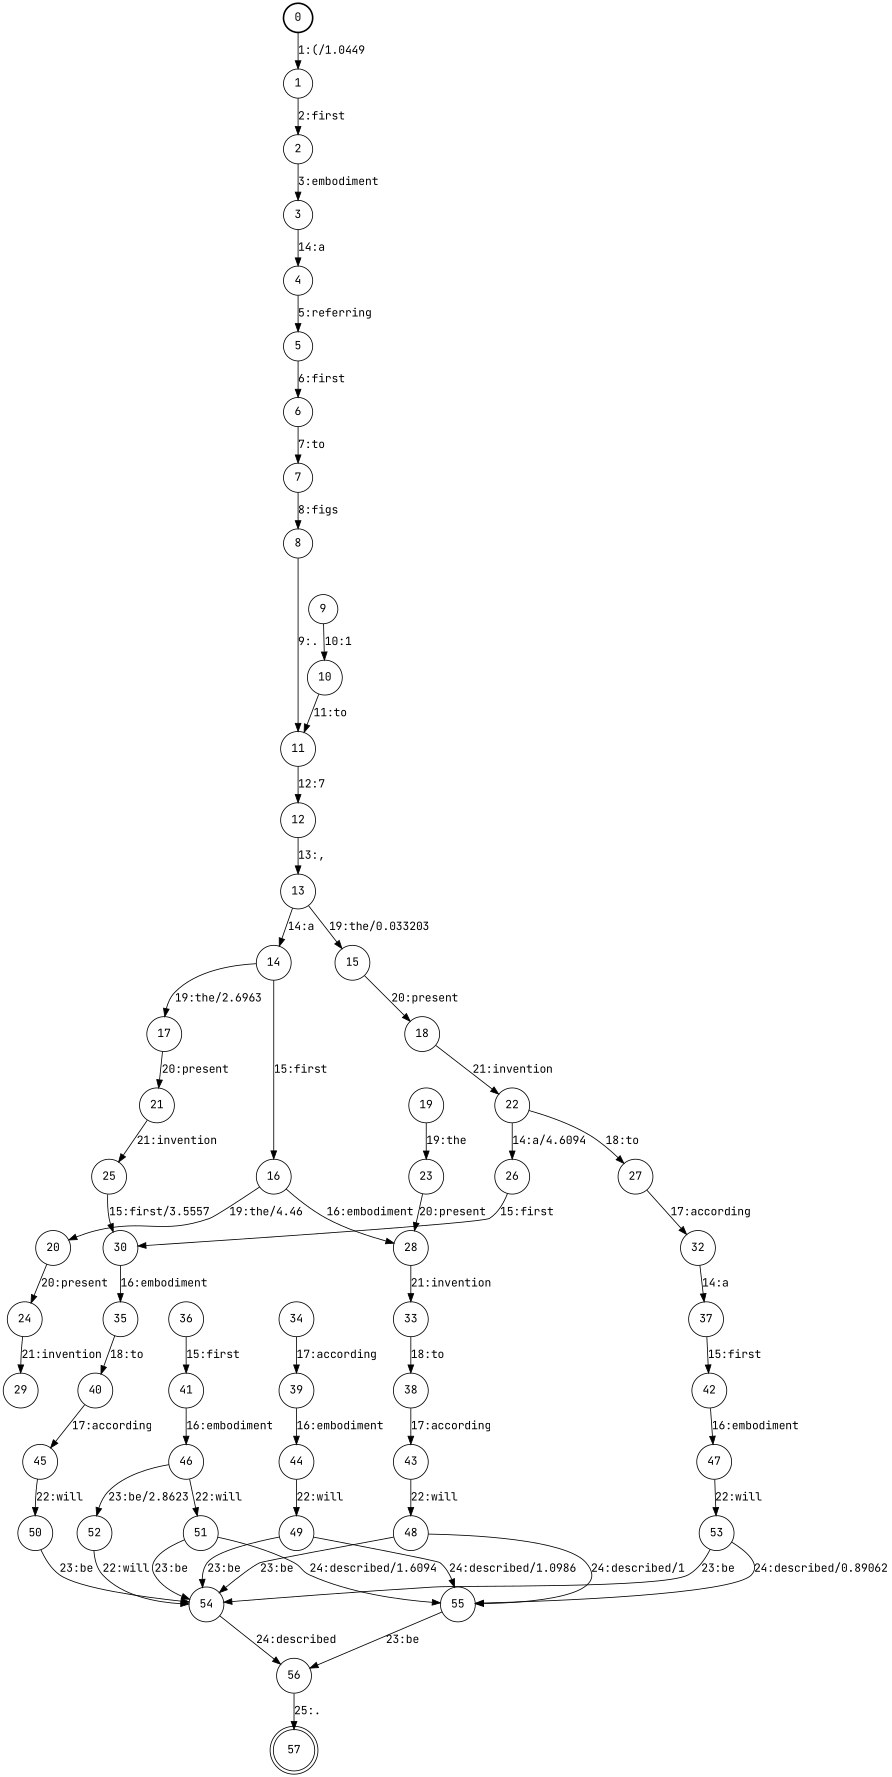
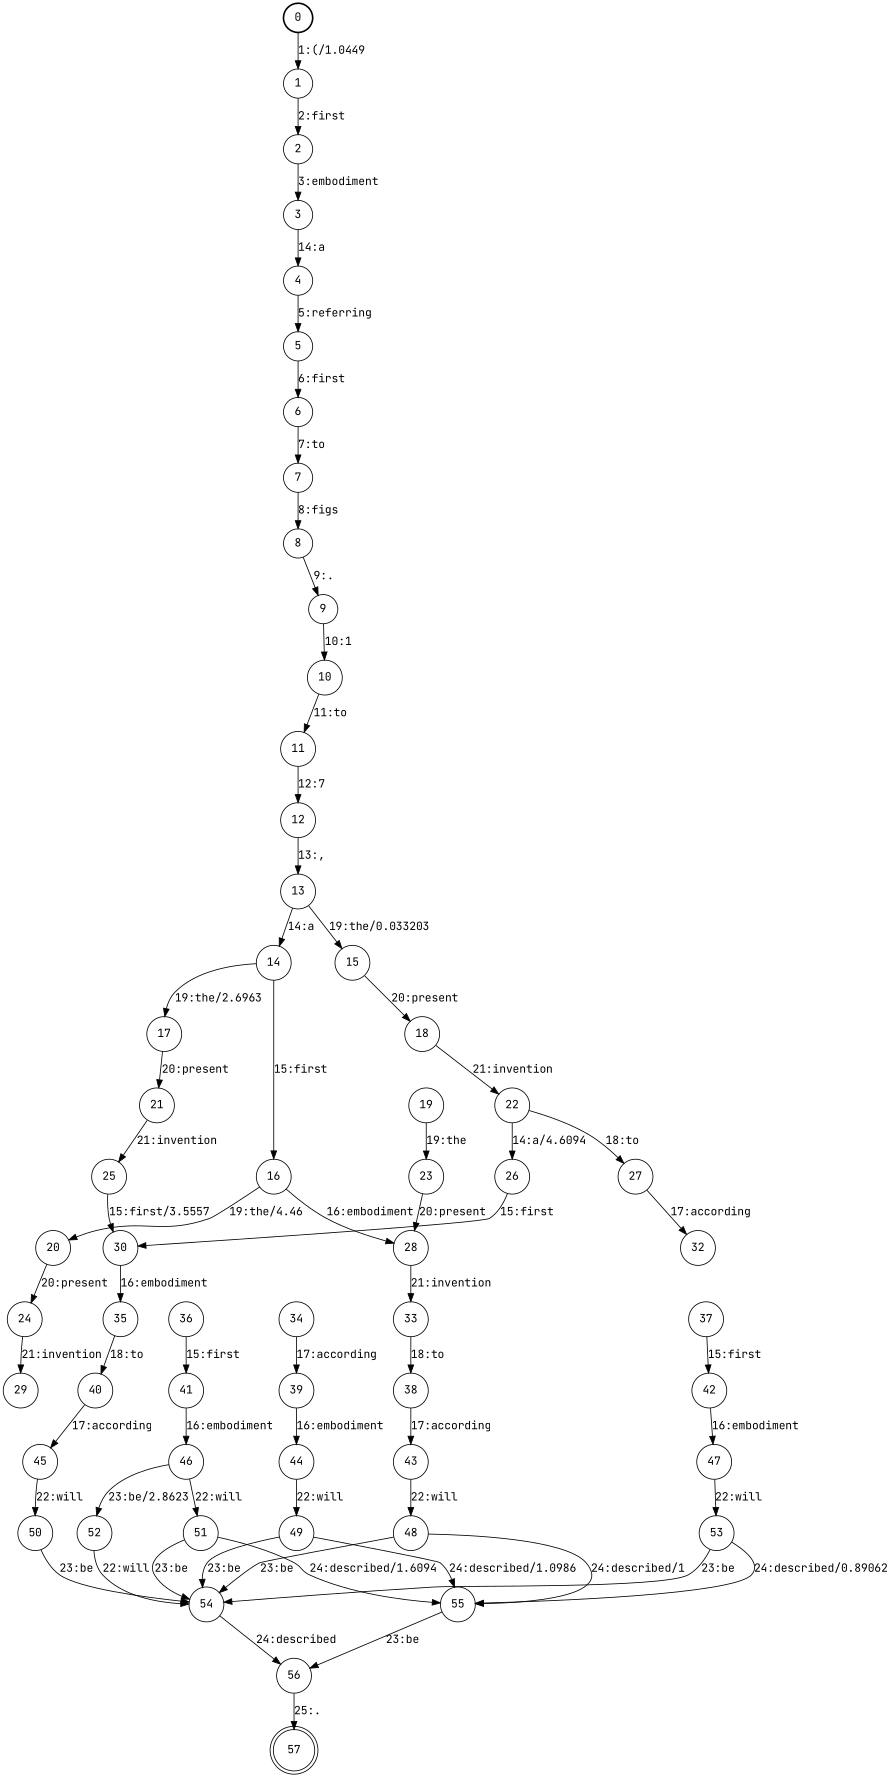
edge "8" -> "11": now "8" -> "9"
edge "32" -> "37": removed, label "14:a"
